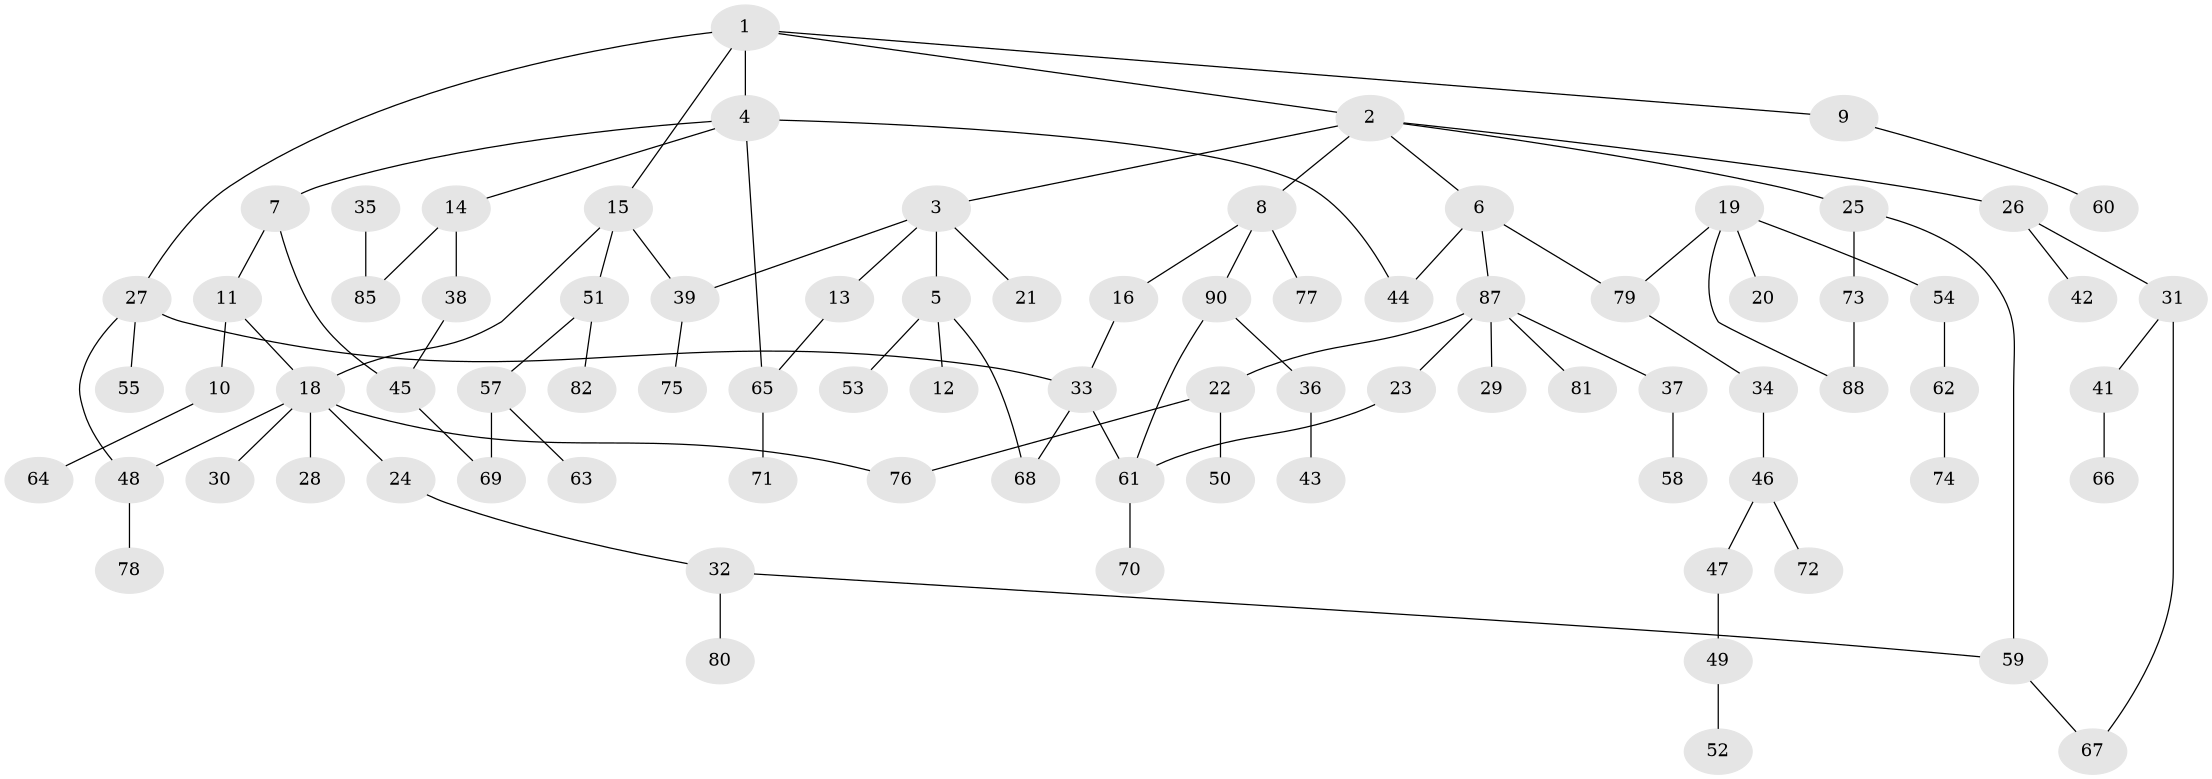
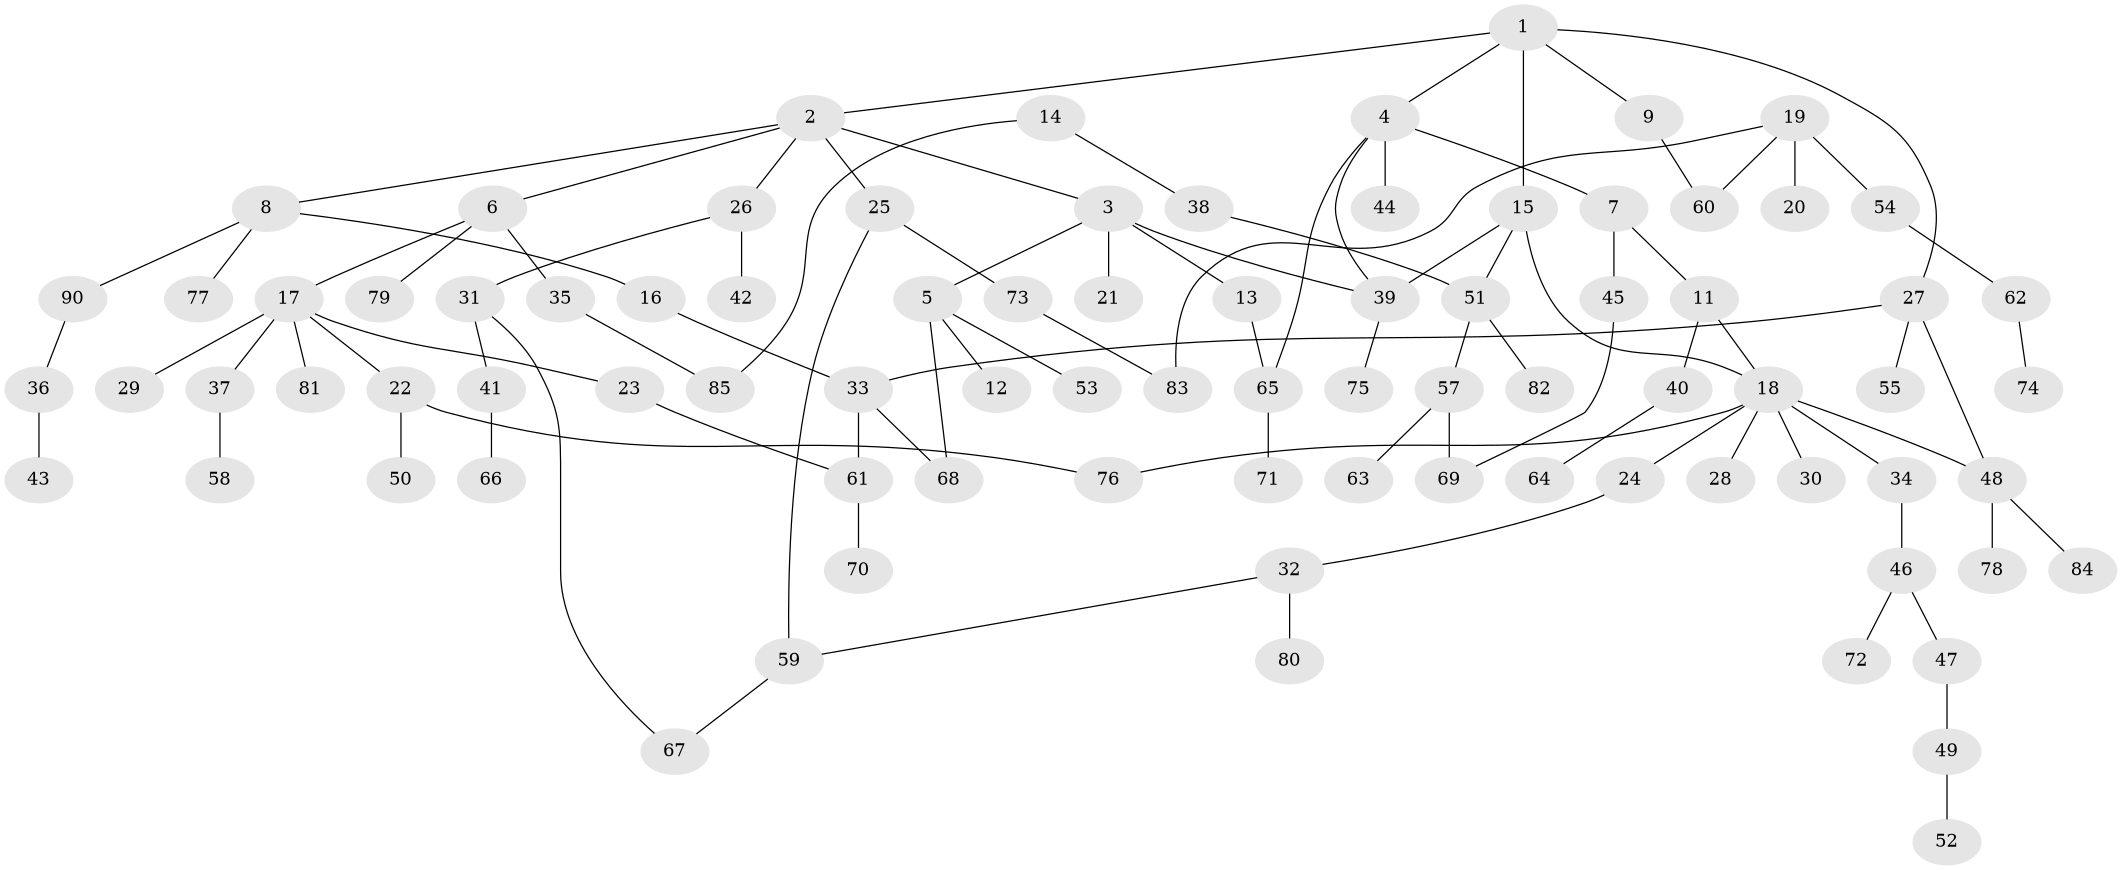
edge "4" -- "14": now "4" -- "39"
edge "6" -- "44": now "6" -- "35"
edge "19" -- "79": now "19" -- "60"
node "87": label "87" -> "17"
edge "38" -- "45": now "38" -- "51"
edge "79" -- "34": now "18" -- "34"
edge "90" -- "61": removed
node "10": label "10" -> "40"
node "88": label "88" -> "83"
node "84": added
